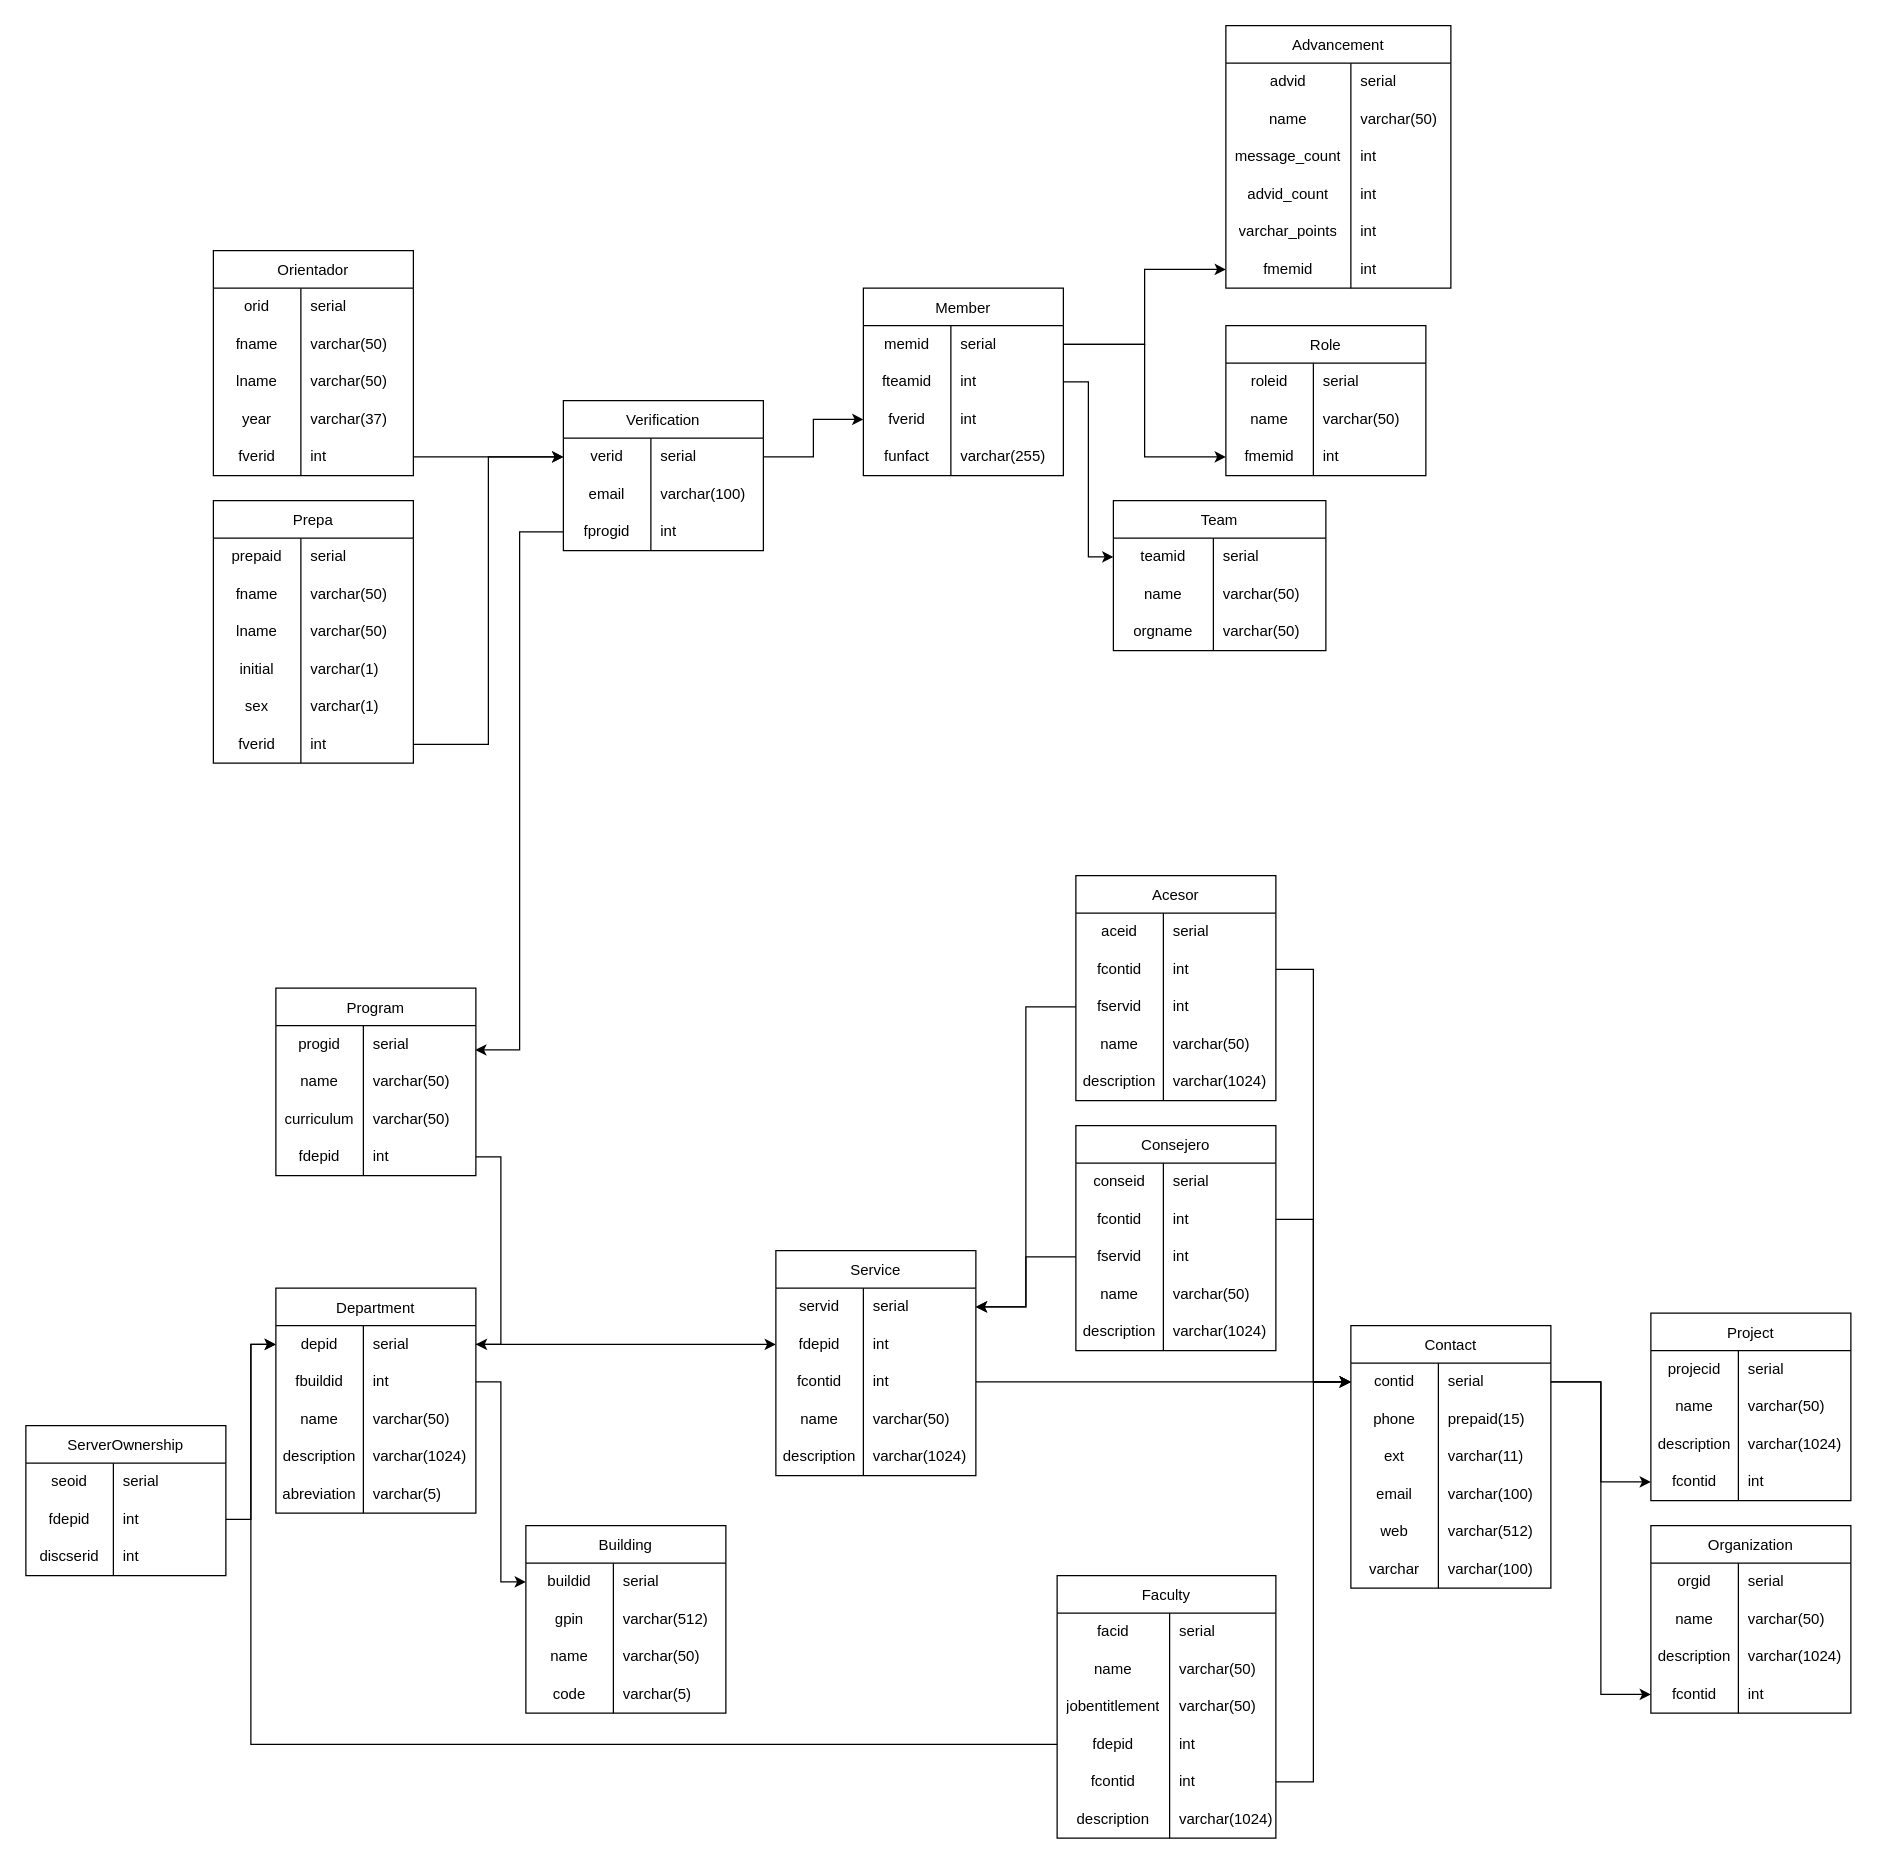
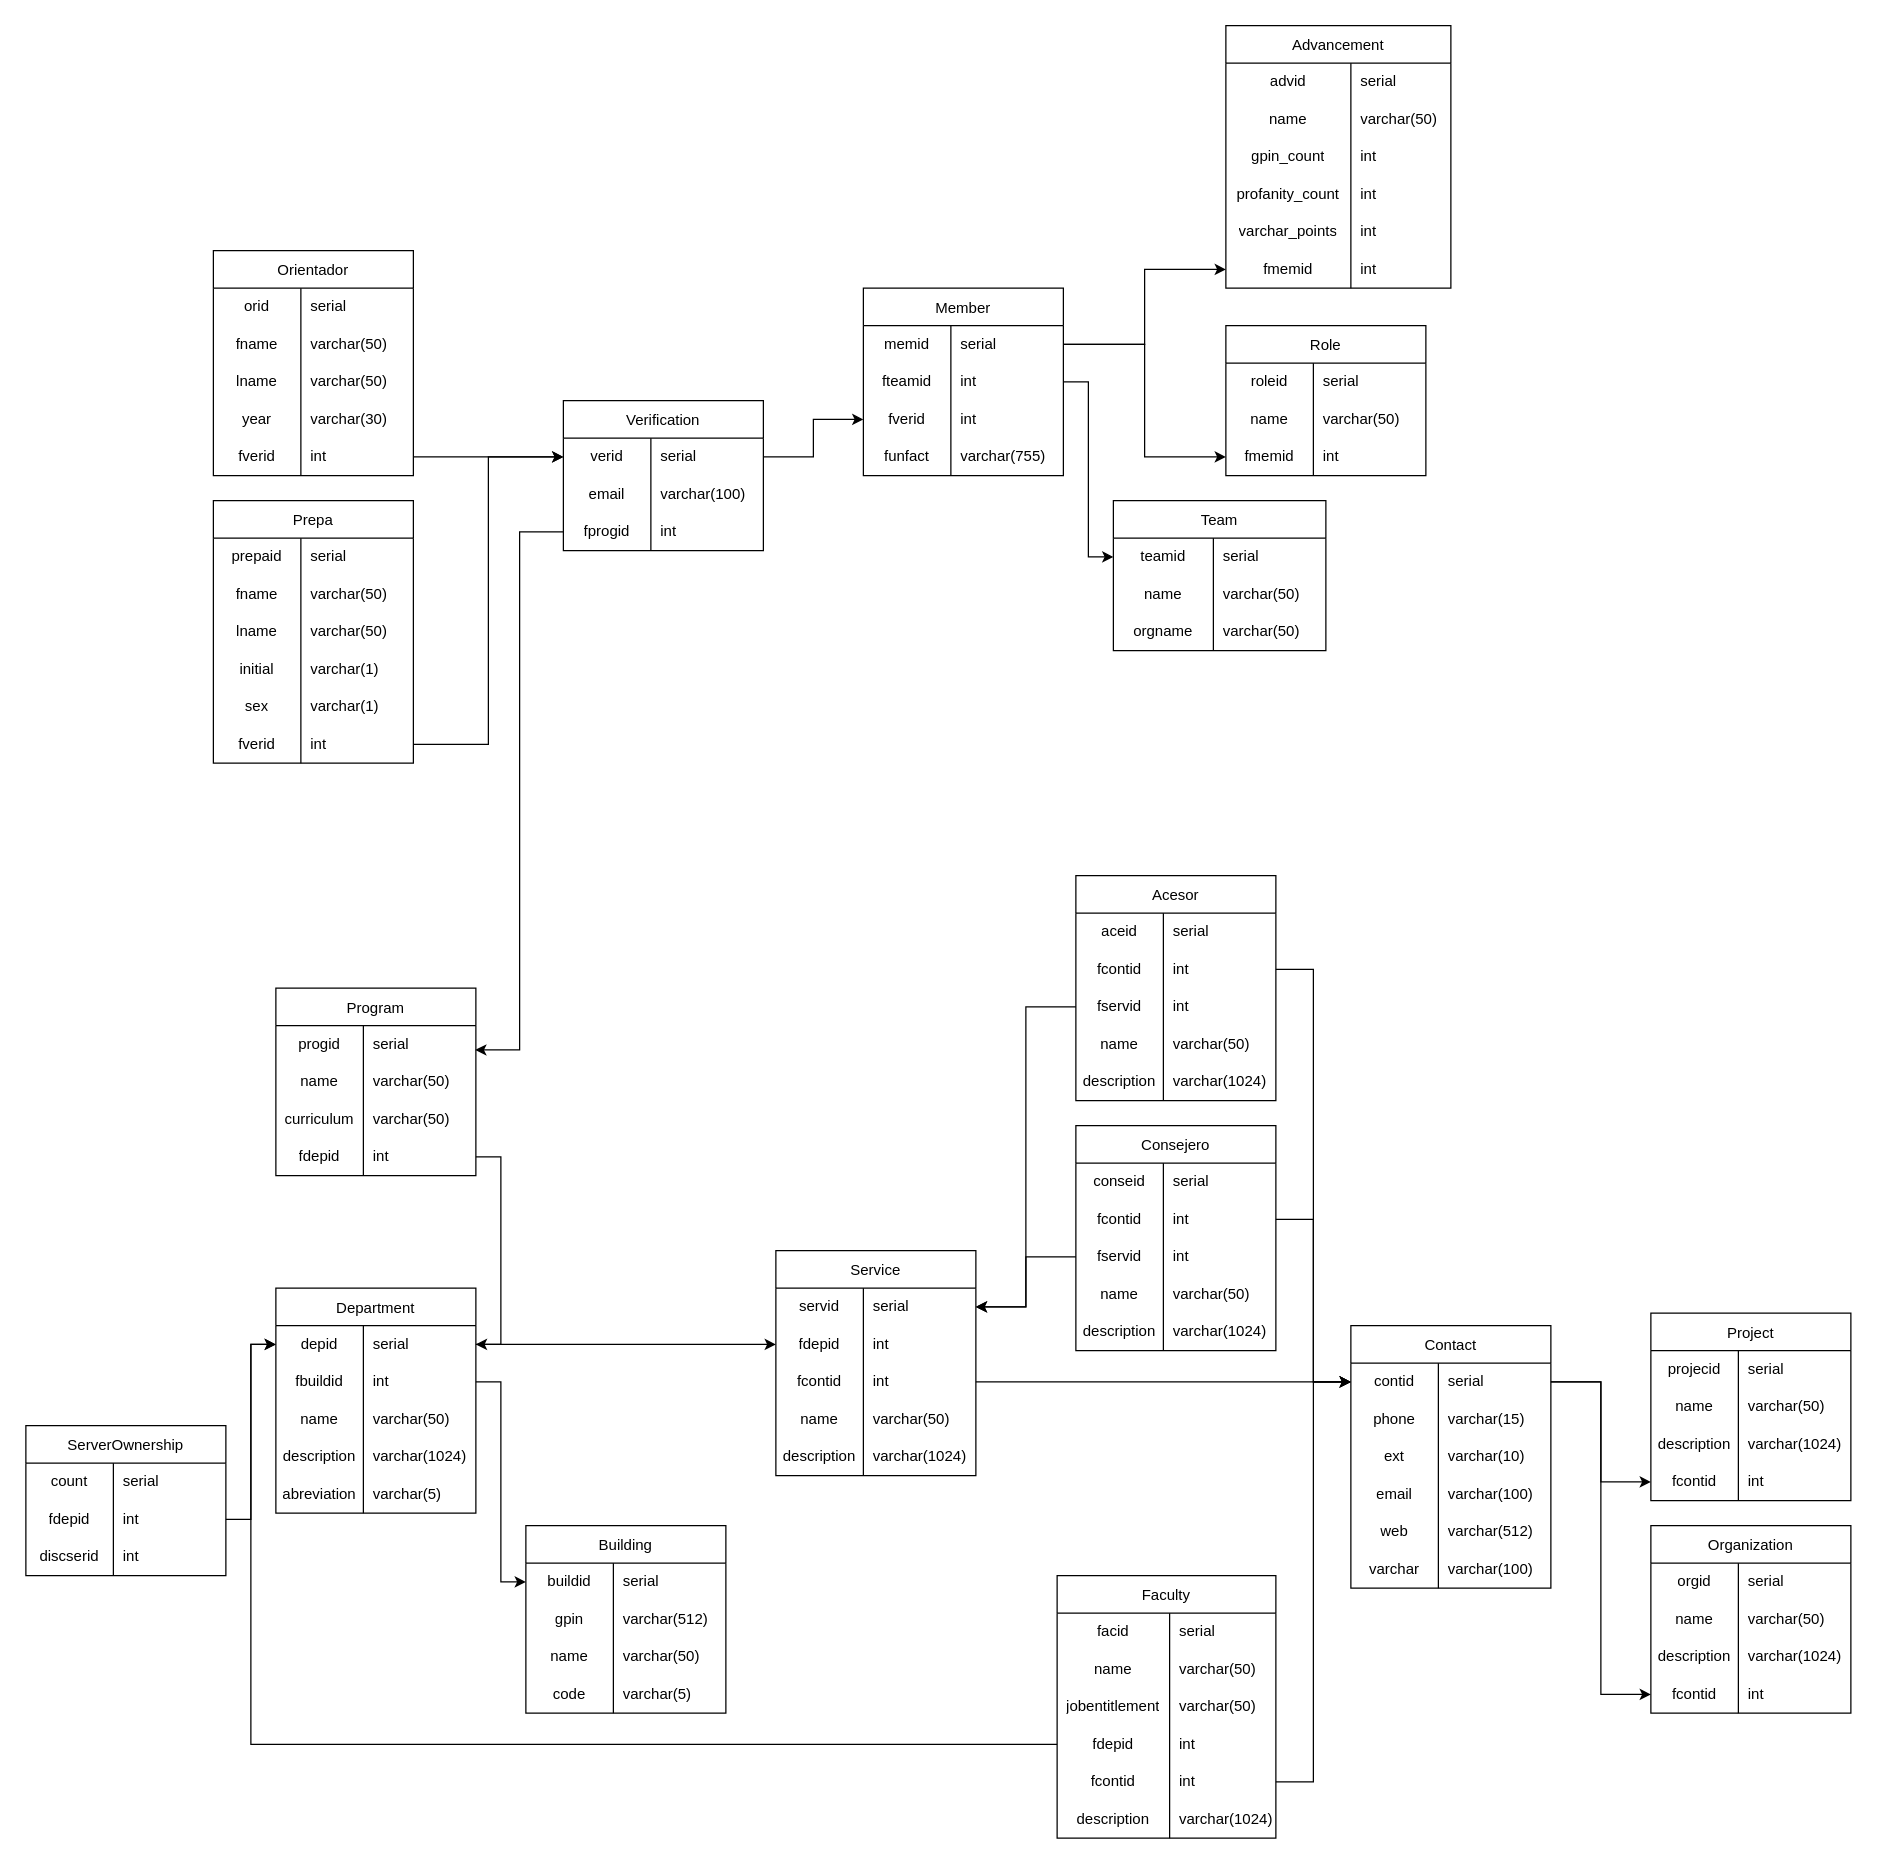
node "message_count": label "message_count" -> "gpin_count"
node "advid_count": label "advid_count" -> "profanity_count"
node "varchar(37)": label "varchar(37)" -> "varchar(30)"
node "varchar(255)": label "varchar(255)" -> "varchar(755)"
node "prepaid(15)": label "prepaid(15)" -> "varchar(15)"
node "varchar(11)": label "varchar(11)" -> "varchar(10)"
node "seoid": label "seoid" -> "count"
